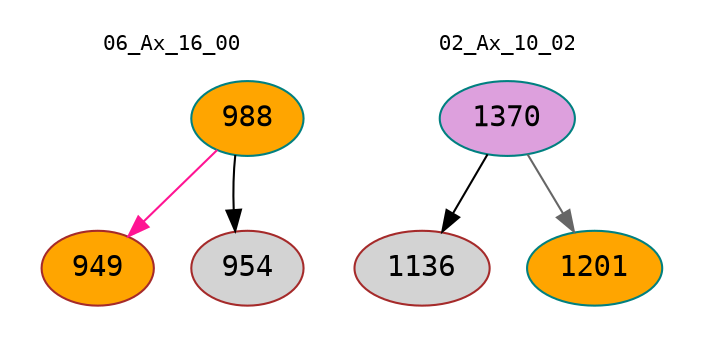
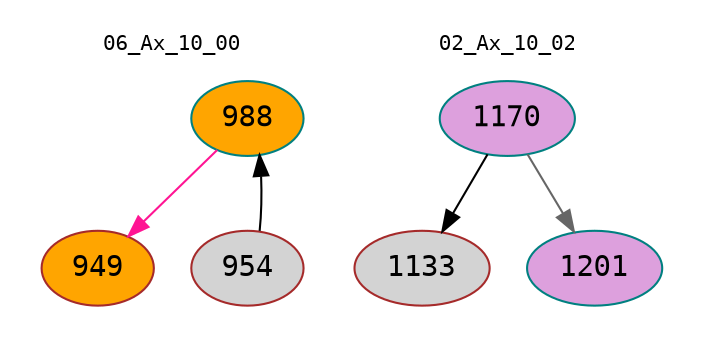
cluster "06_Ax_16_00": label "06_Ax_16_00" -> "06_Ax_10_00"
node "1370": label "1370" -> "1170"
edge "988" -> "954": reversed
node "1136": label "1136" -> "1133"
node "1201": fillcolor orange -> plum
